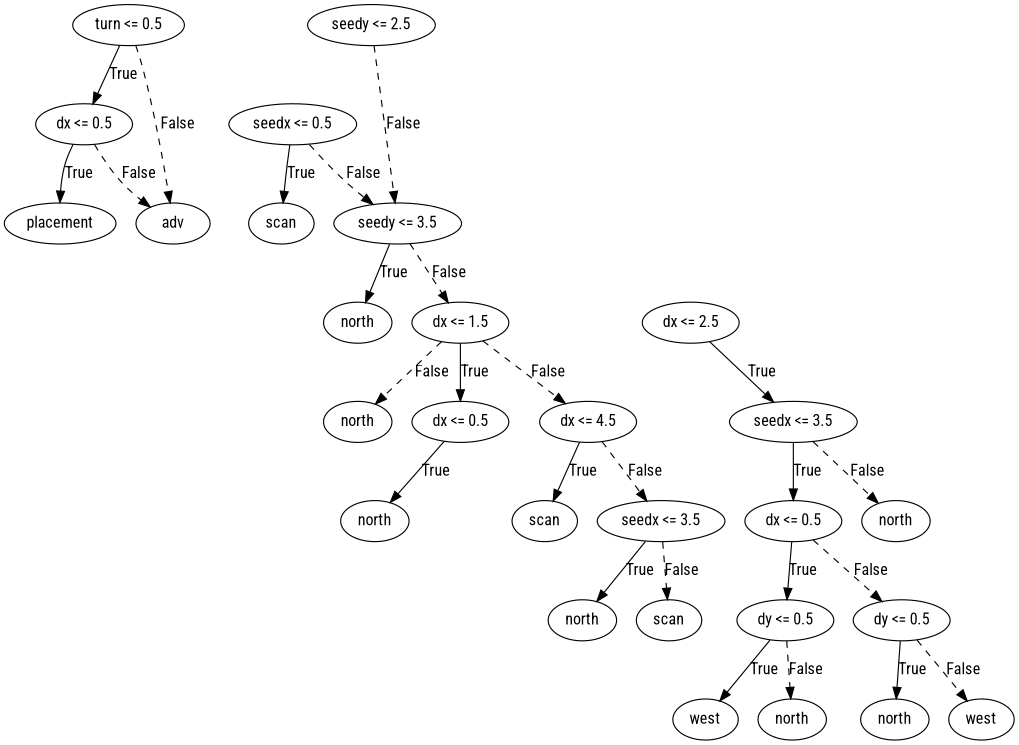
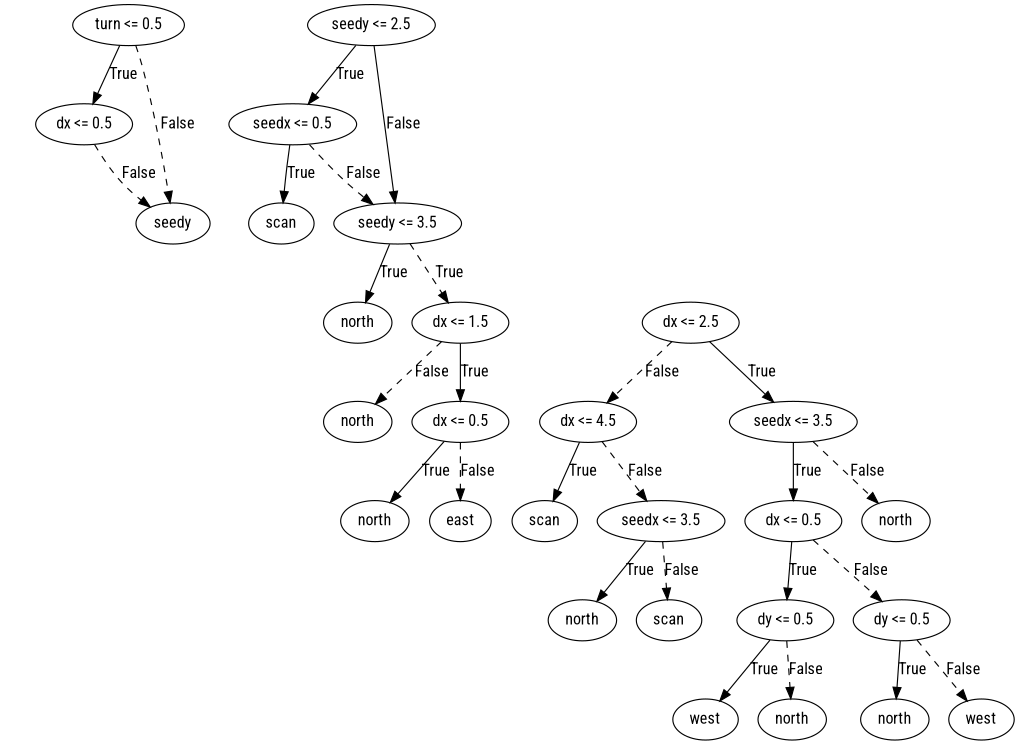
edge "seedy <= 2.5" -> "seedx <= 0.5": added, label "True"
edge "seedy <= 2.5" -> "seedy <= 3.5": style dashed -> solid
node "placement": removed
node "adv": label "adv" -> "seedy"
edge "seedy <= 3.5" -> "dx <= 1.5": label "False" -> "True"
edge "dx <= 1.5" -> "dx <= 4.5": now "dx <= 2.5" -> "dx <= 4.5"
node "east": added
